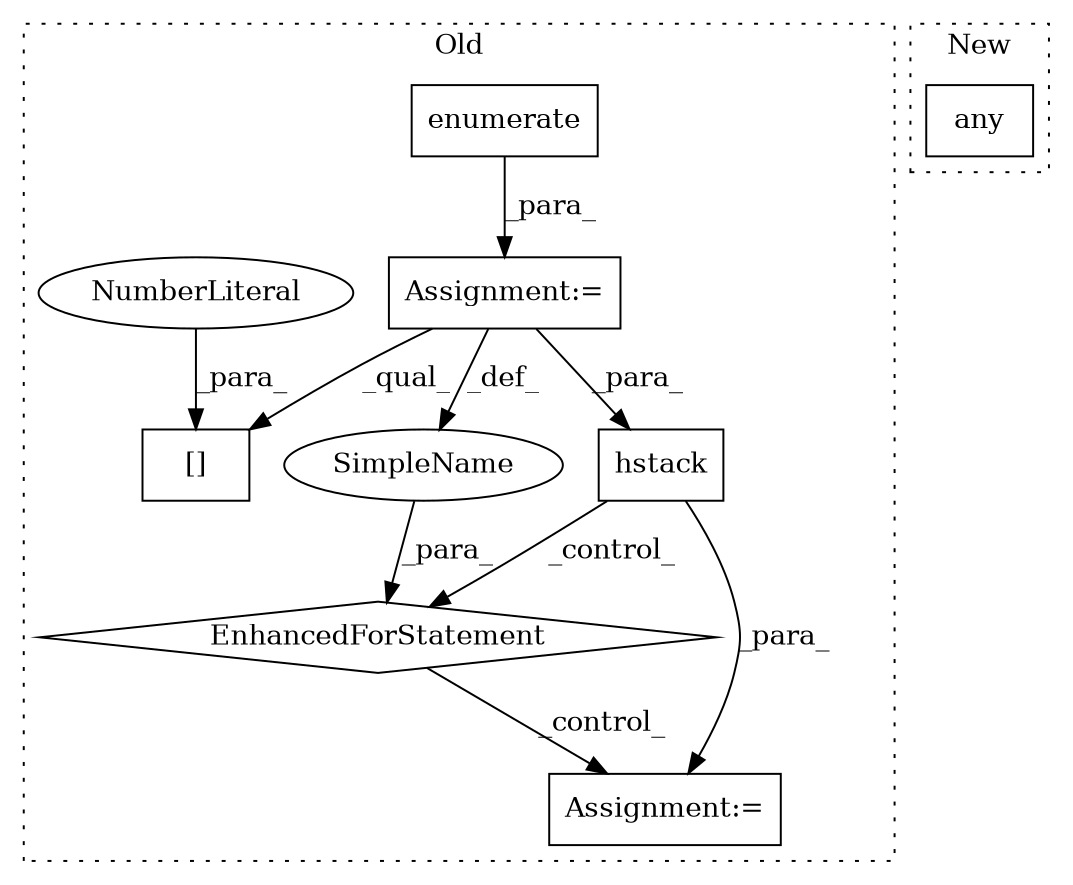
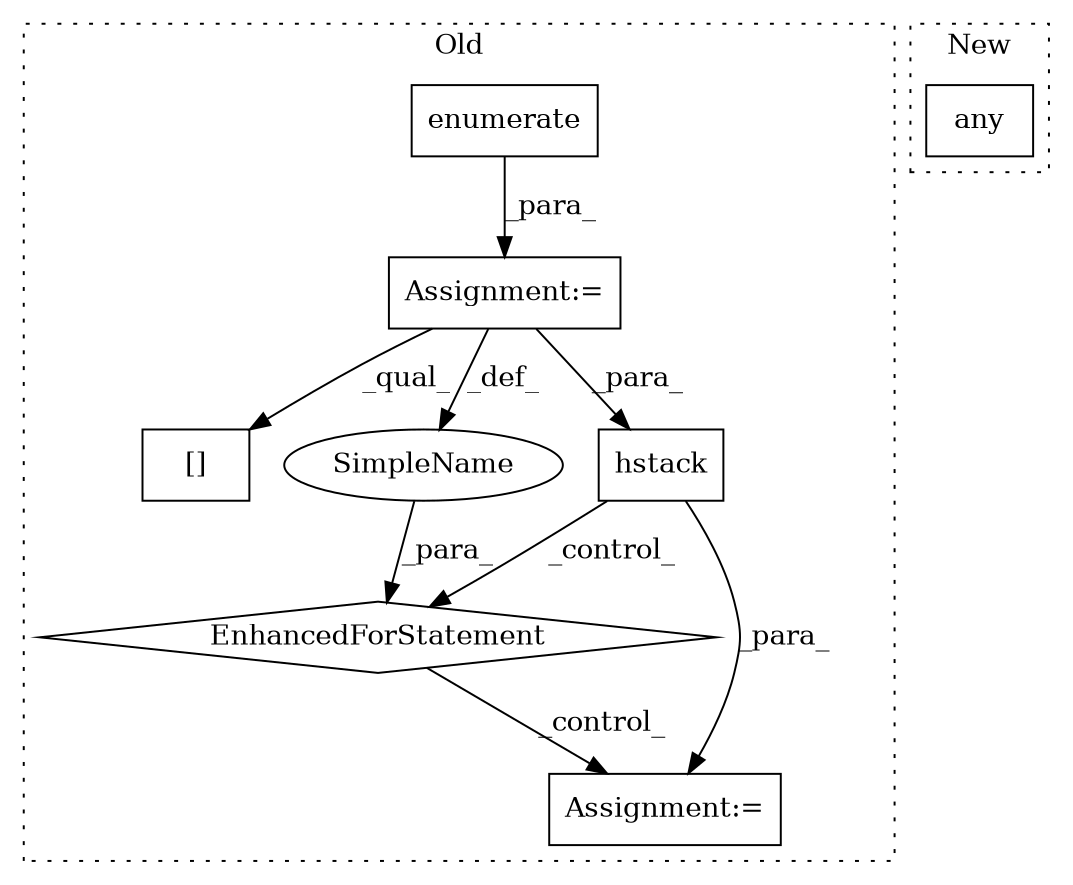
node "NumberLiteral": removed
